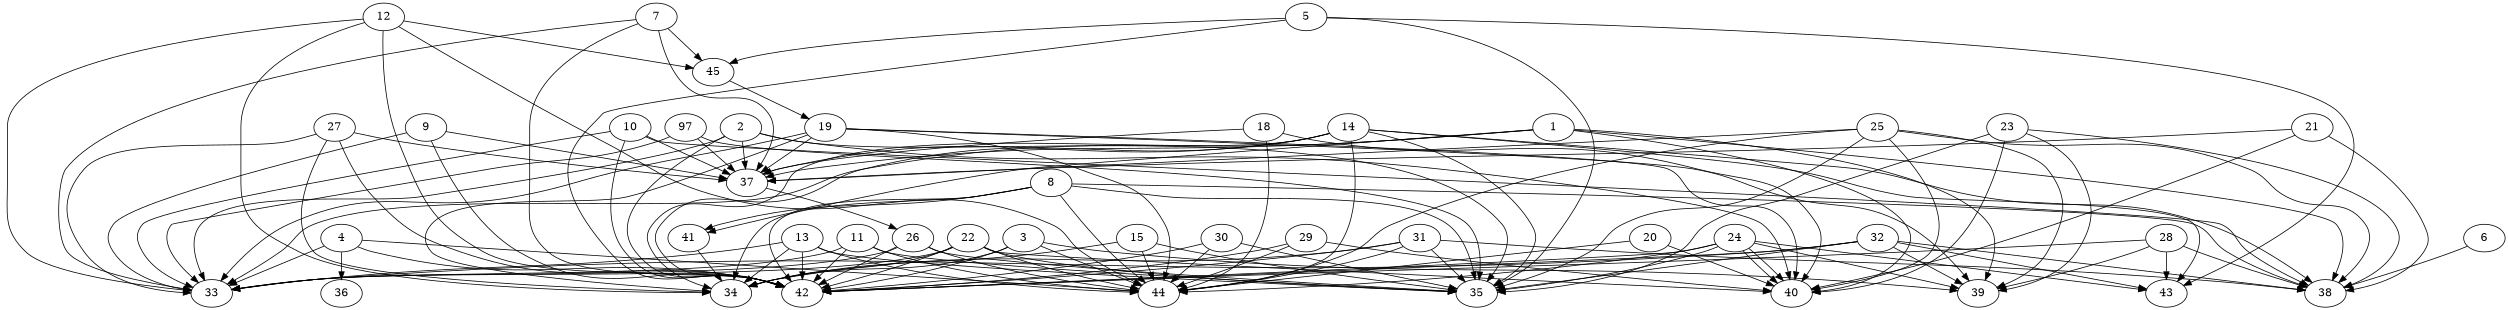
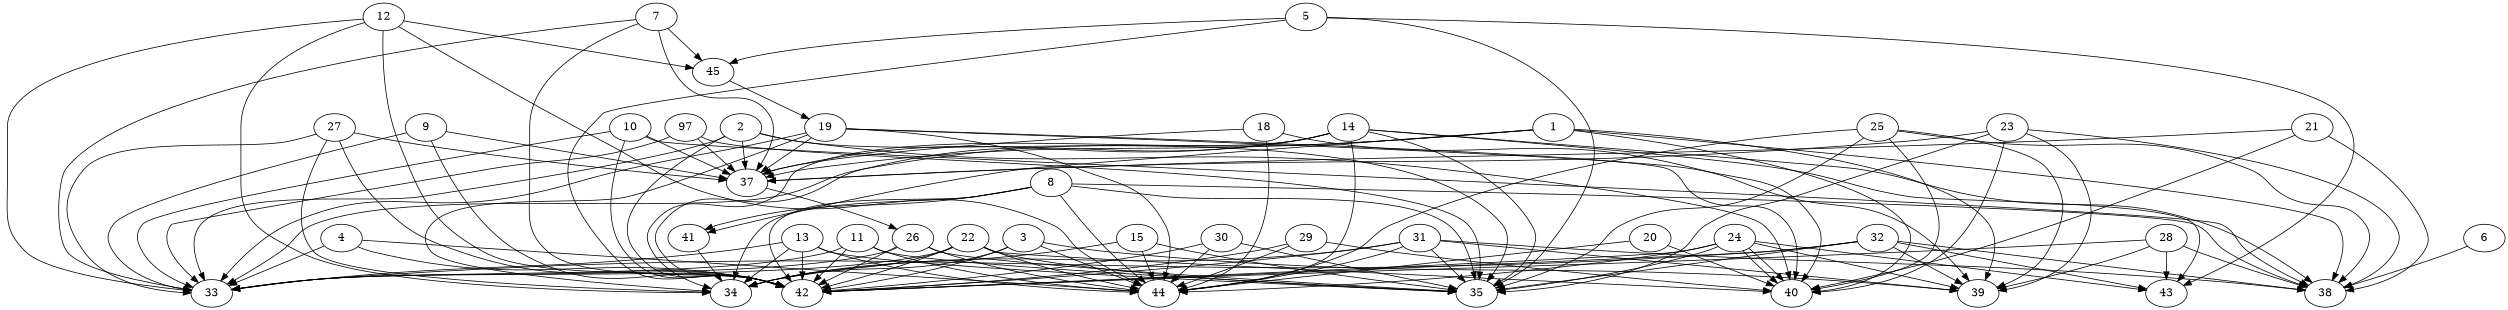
edge "25" -> "37": now "23" -> "37"
edge "31" -> "39": added
node "36": removed
